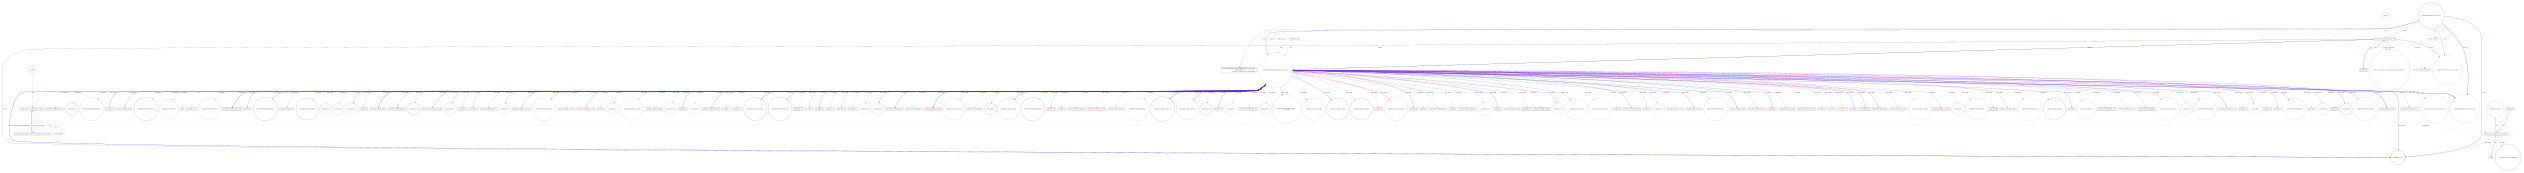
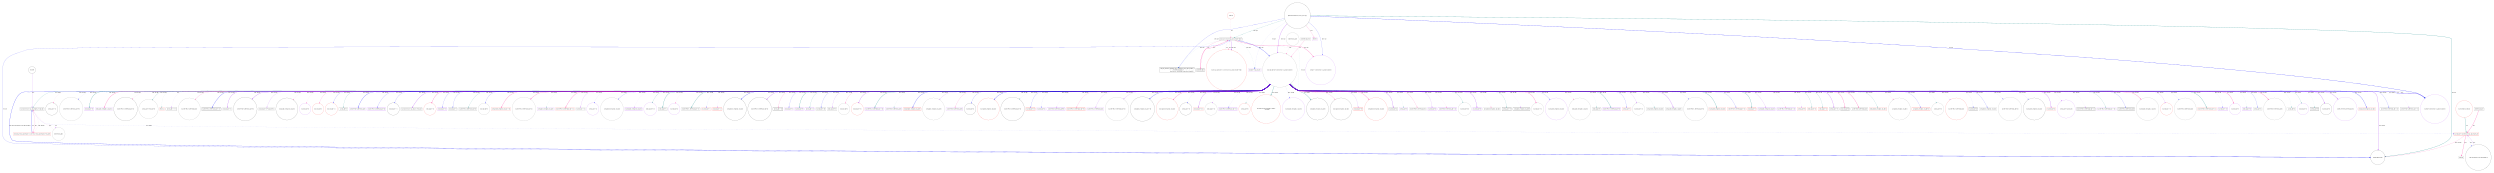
node "(Call,obj_tptr+=sizeof(struct rsvp_obj_frr_t))": removed
